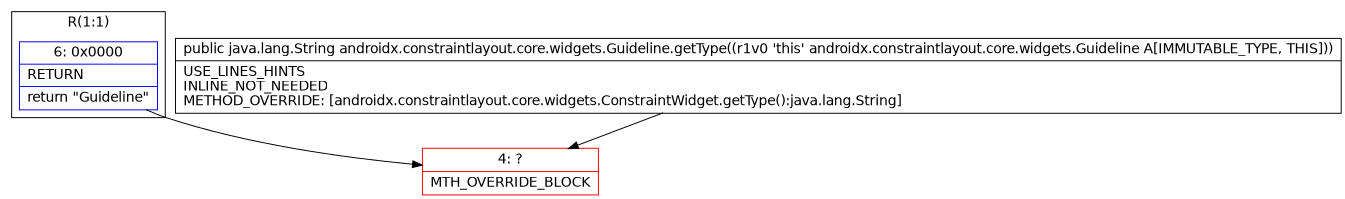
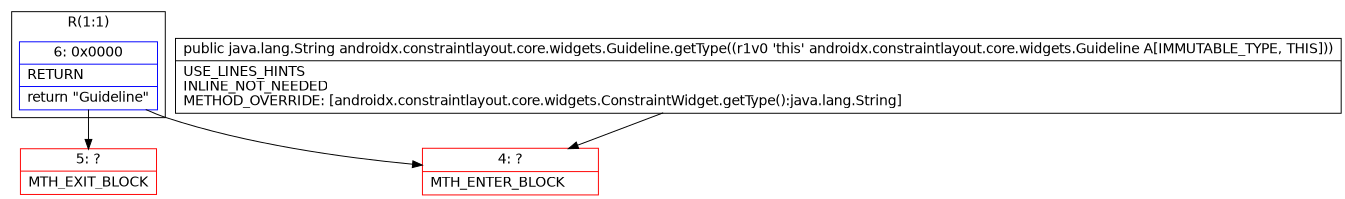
node "5: ?": added
node "4: ?": text "MTH_OVERRIDE_BLOCK" -> "MTH_ENTER_BLOCK"
